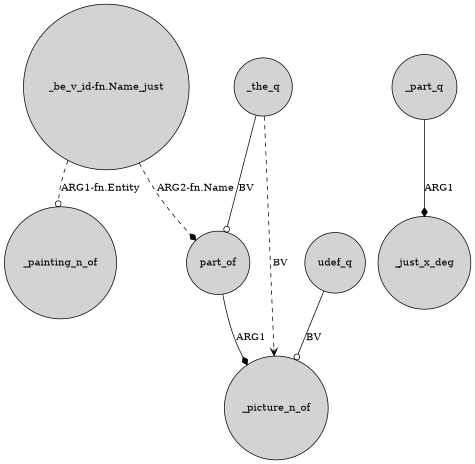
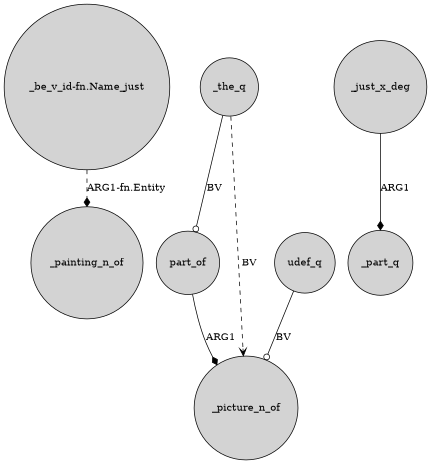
edge "_part_q" -> "_just_x_deg": reversed
edge "_be_v_id-fn.Name_just" -> "_painting_n_of": arrowhead odot -> diamond
edge "_be_v_id-fn.Name_just" -> "part_of": removed, label "ARG2-fn.Name"
